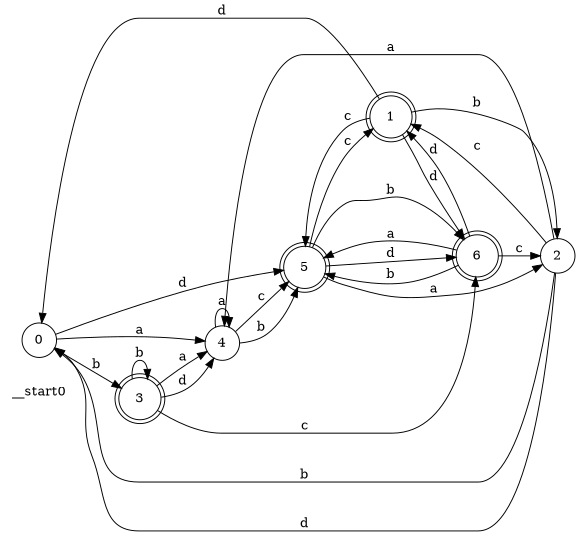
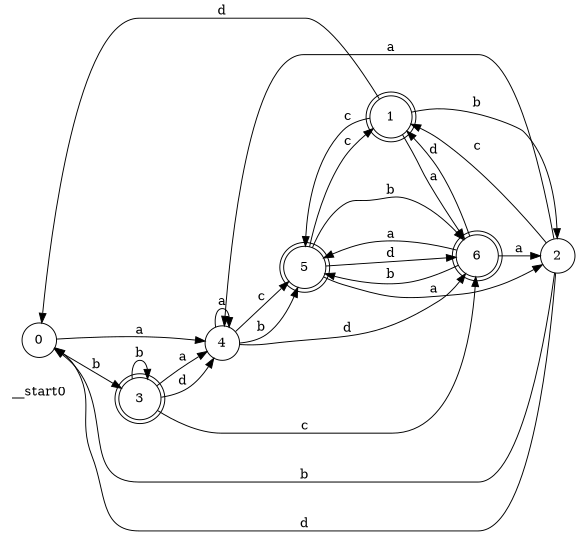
edge "1" -> "6": label "d" -> "a"
edge "6" -> "2": label "c" -> "a"
edge "0" -> "5": removed, label "d"
edge "4" -> "6": added, label "d"
